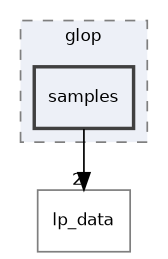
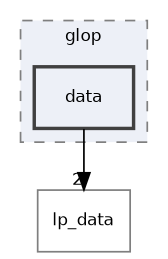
node "samples": label "samples" -> "data"
